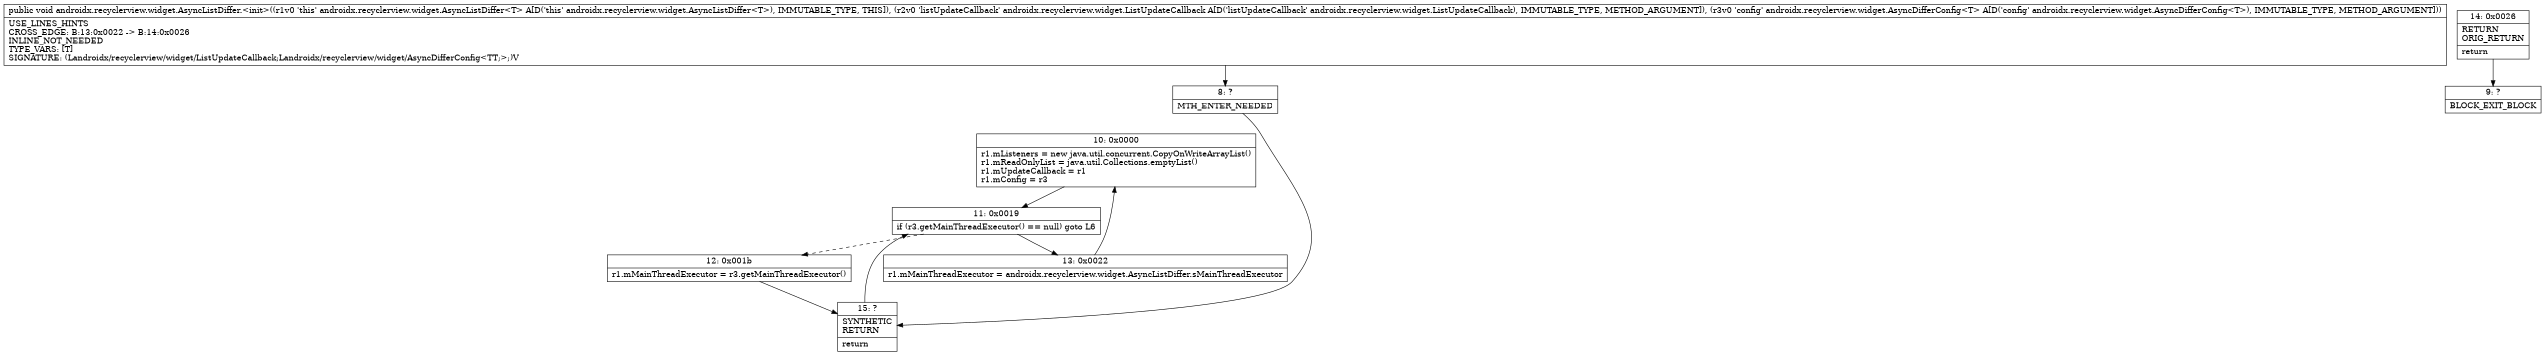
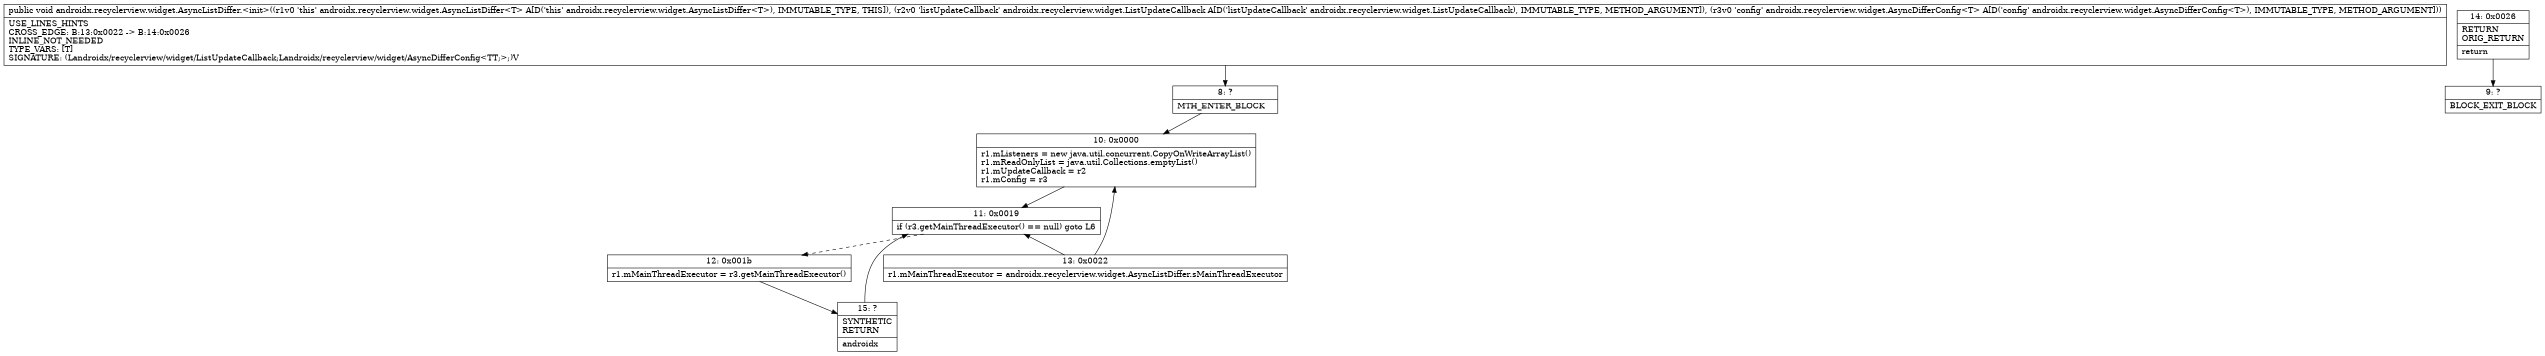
node "8: ?": text "MTH_ENTER_NEEDED" -> "MTH_ENTER_BLOCK"
node "10: 0x0000": text "r1.mUpdateCallback = r1" -> "r1.mUpdateCallback = r2"
edge "11: 0x0019" -> "13: 0x0022": reversed
edge "8: ?" -> "15: ?": now "8: ?" -> "10: 0x0000"
node "15: ?": text "return" -> "androidx"
